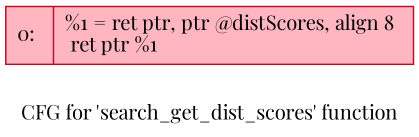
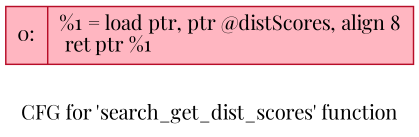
node "0:": text "%1 = ret ptr, ptr @distScores, align 8" -> "%1 = load ptr, ptr @distScores, align 8"
